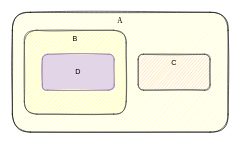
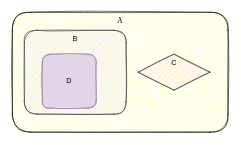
node "B": fillcolor #ffff88 -> #e1d5e7
node "D": size 72x36 -> 54x54
node "C": shape rounded rectangle -> diamond
